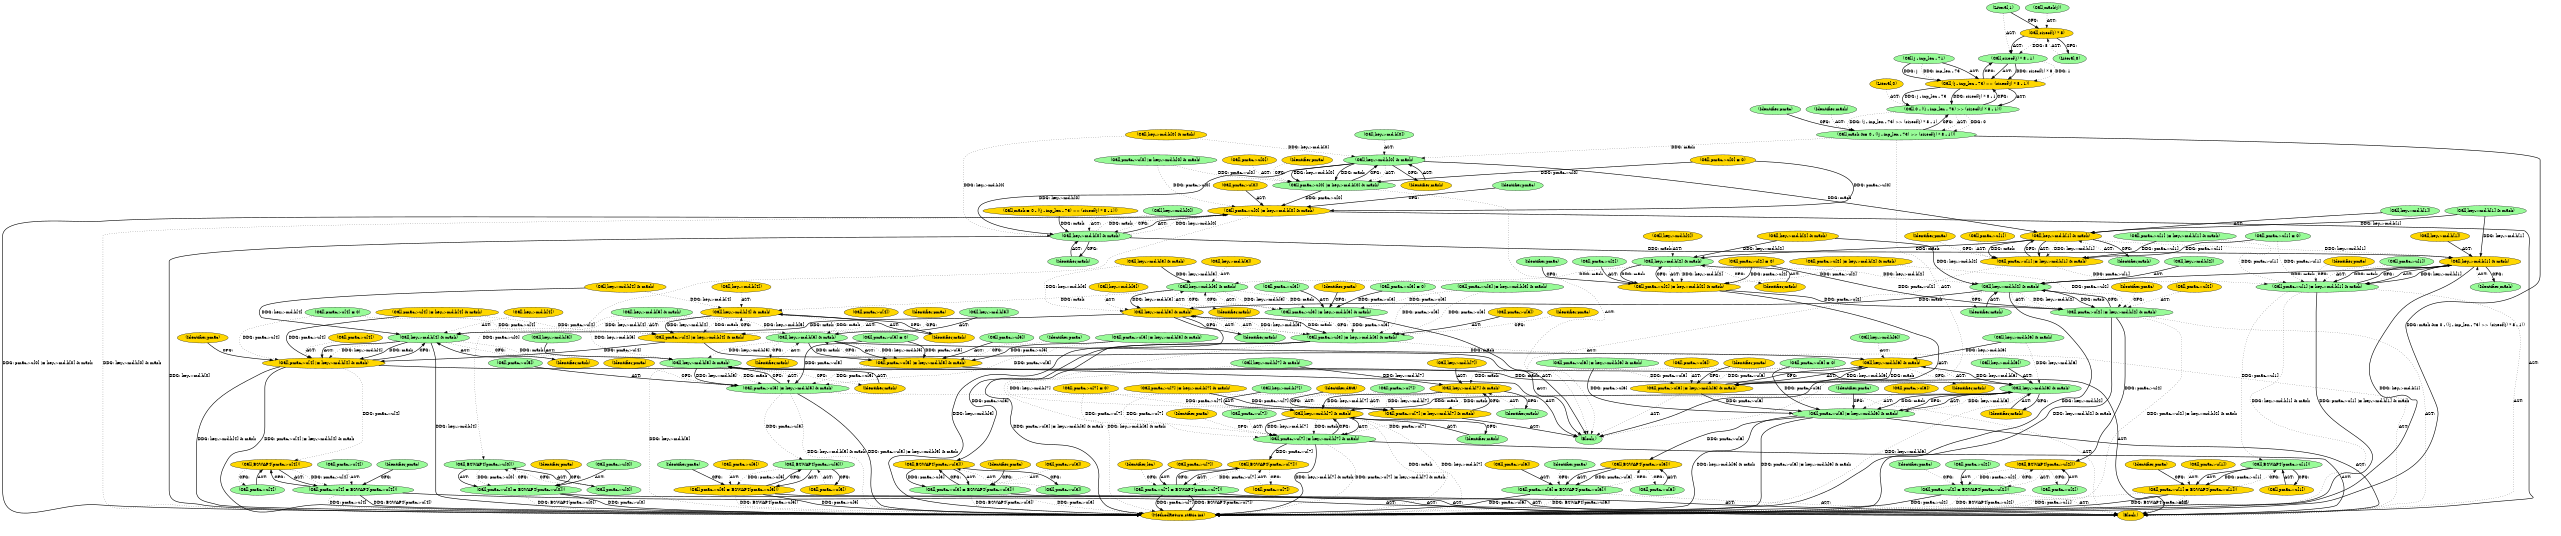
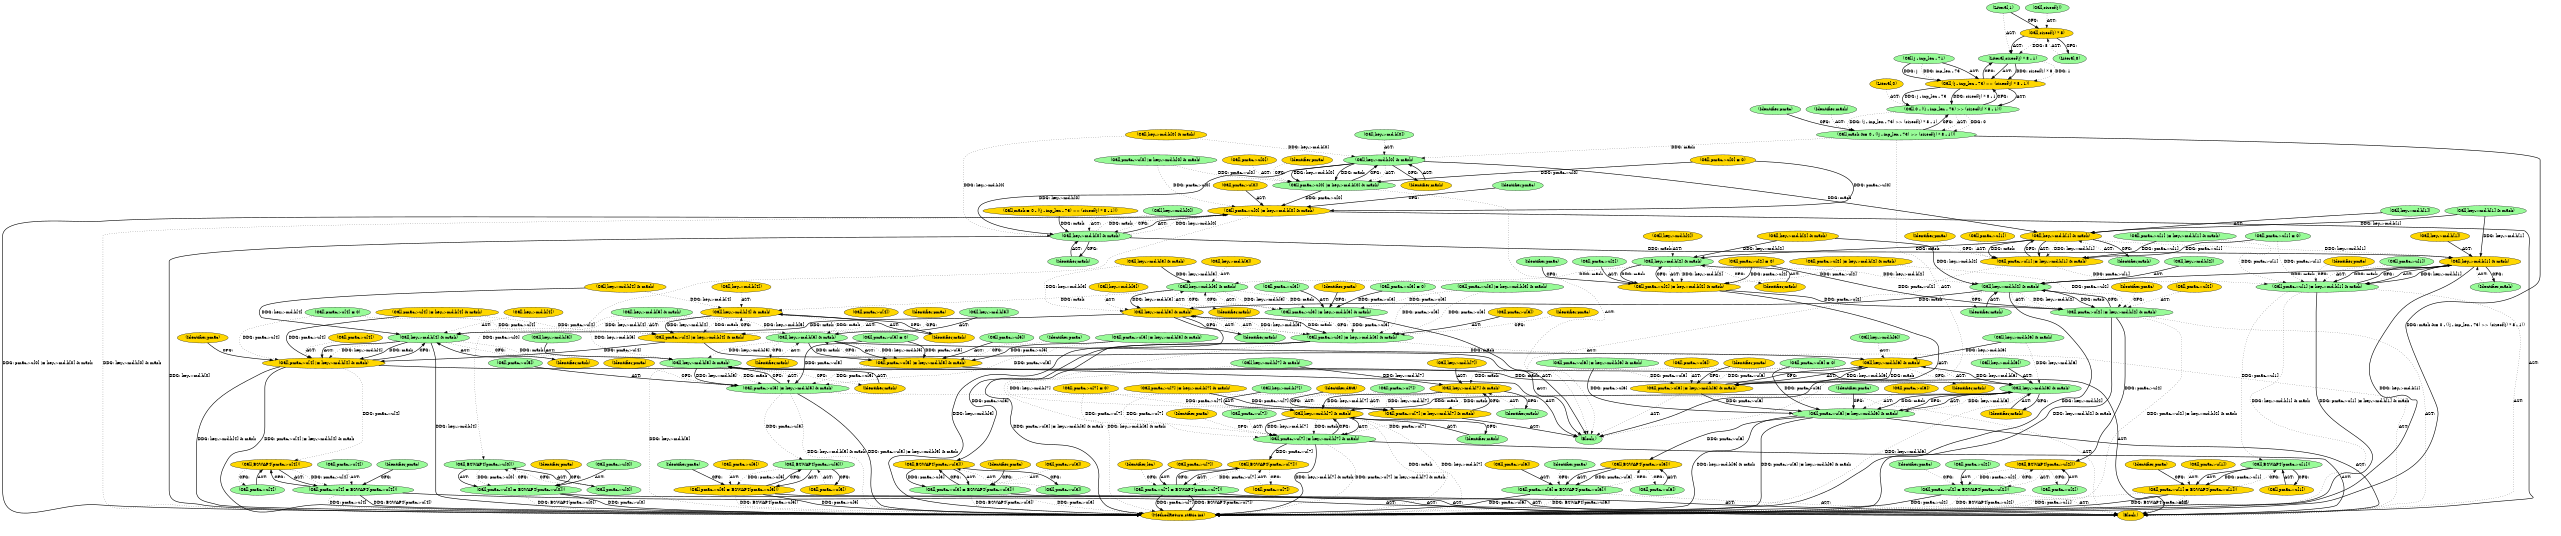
node "(Call,mask(j))": label "(Call,mask(j))" -> "(Call,sizeof(j))"
node "(Call,sizeof(j) * 8 - 1)": label "(Call,sizeof(j) * 8 - 1)" -> "(Literal,sizeof(j) * 8 - 1)"
